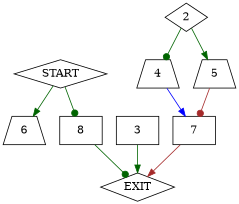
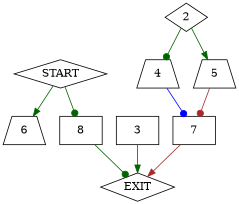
edge "4" -> "7": arrowhead normal -> dot
